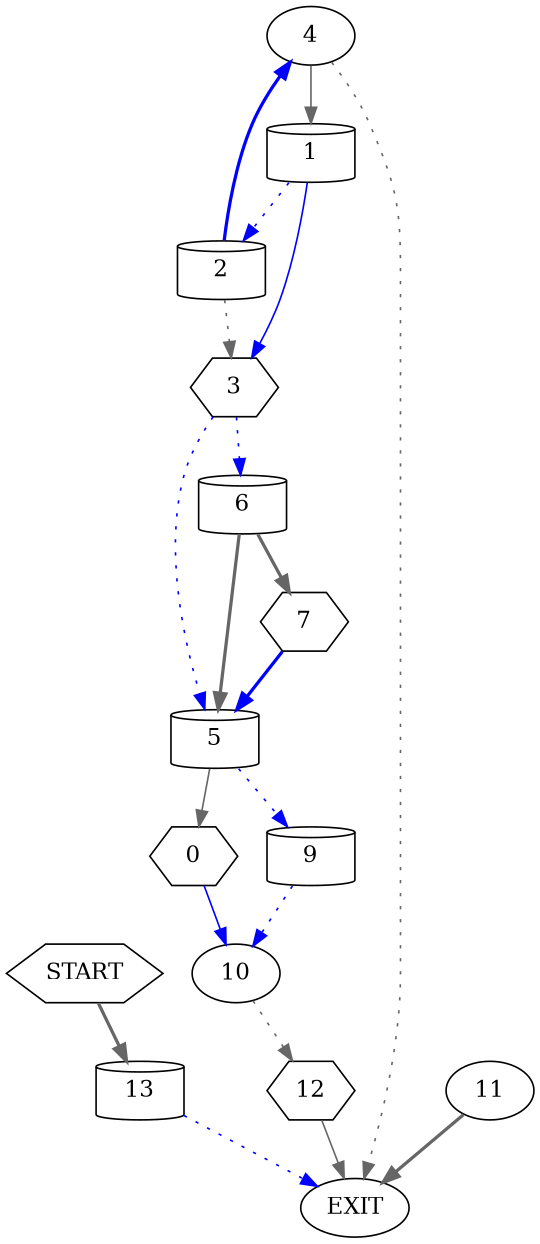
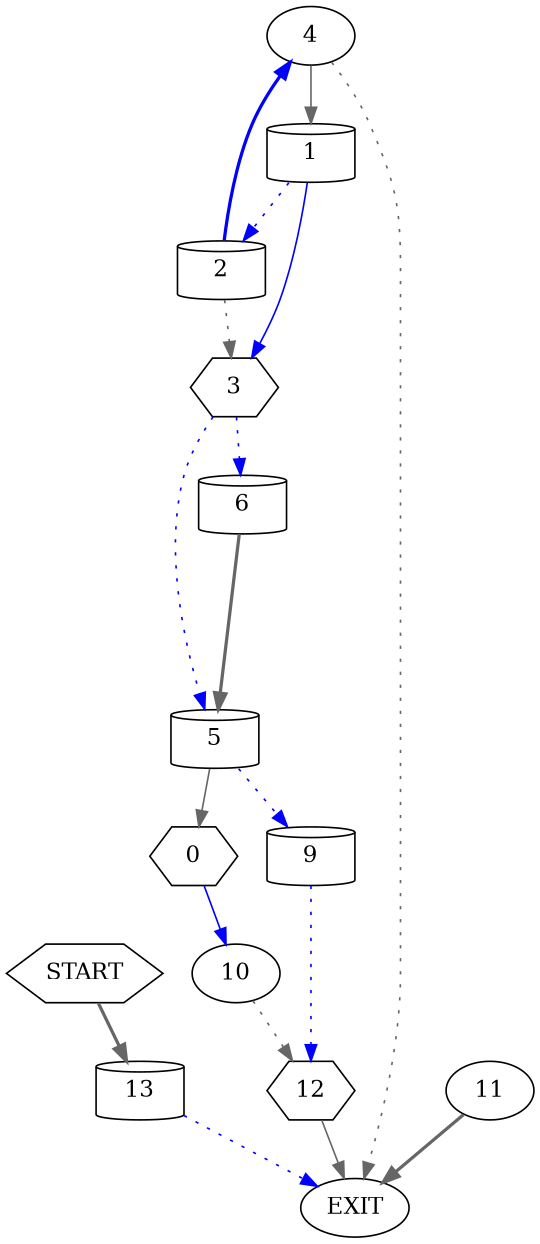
node "7": removed
edge "9" -> "10": now "9" -> "12"
